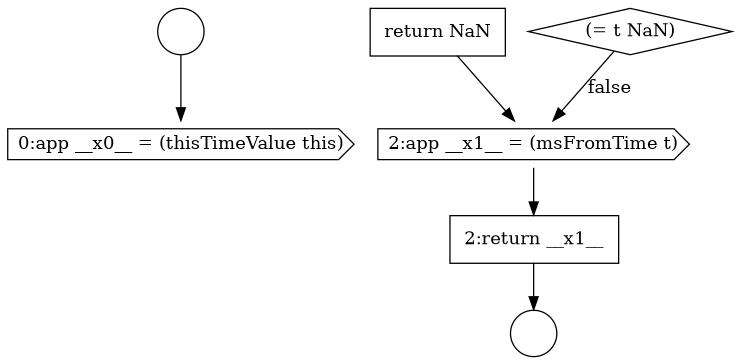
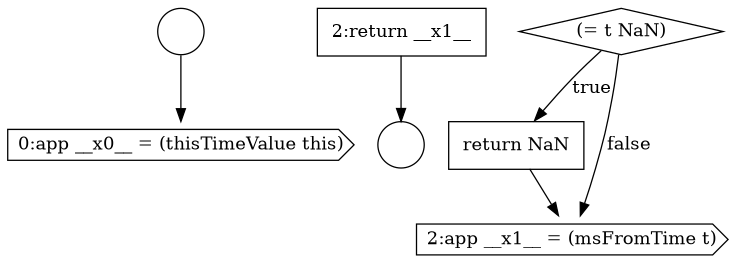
edge "(= t NaN)" -> "return NaN": added, label "true"
edge "2:app __x1__ = (msFromTime t)" -> "2:return __x1__": removed
